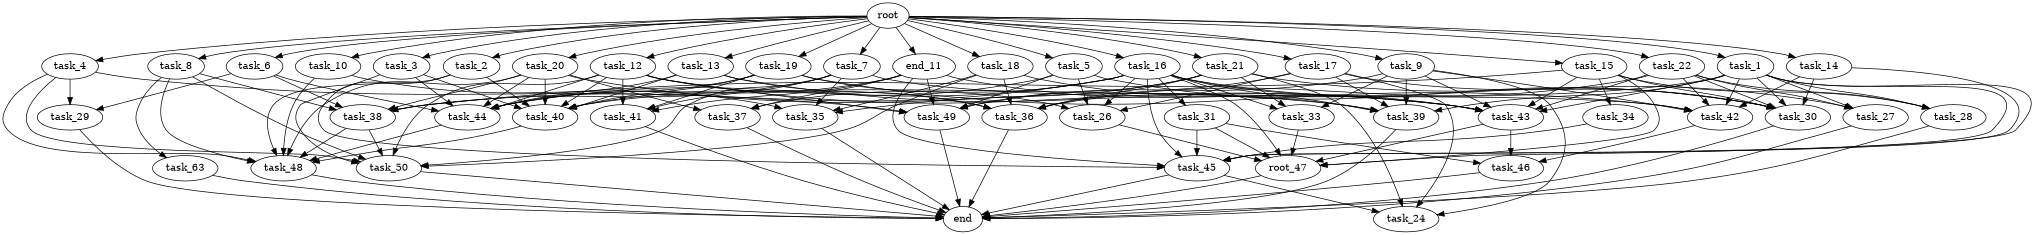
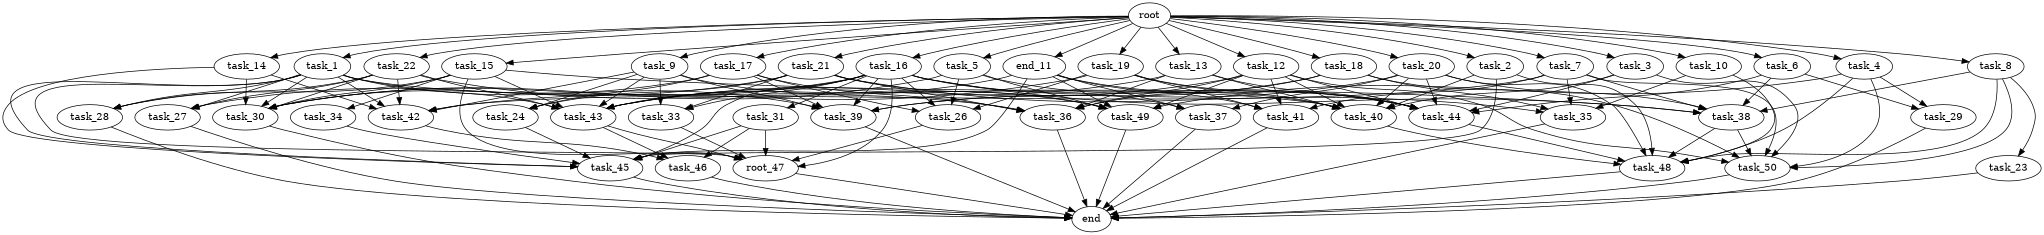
node "task_63": label "task_63" -> "task_23"
edge "task_45" -> "task_24": reversed
